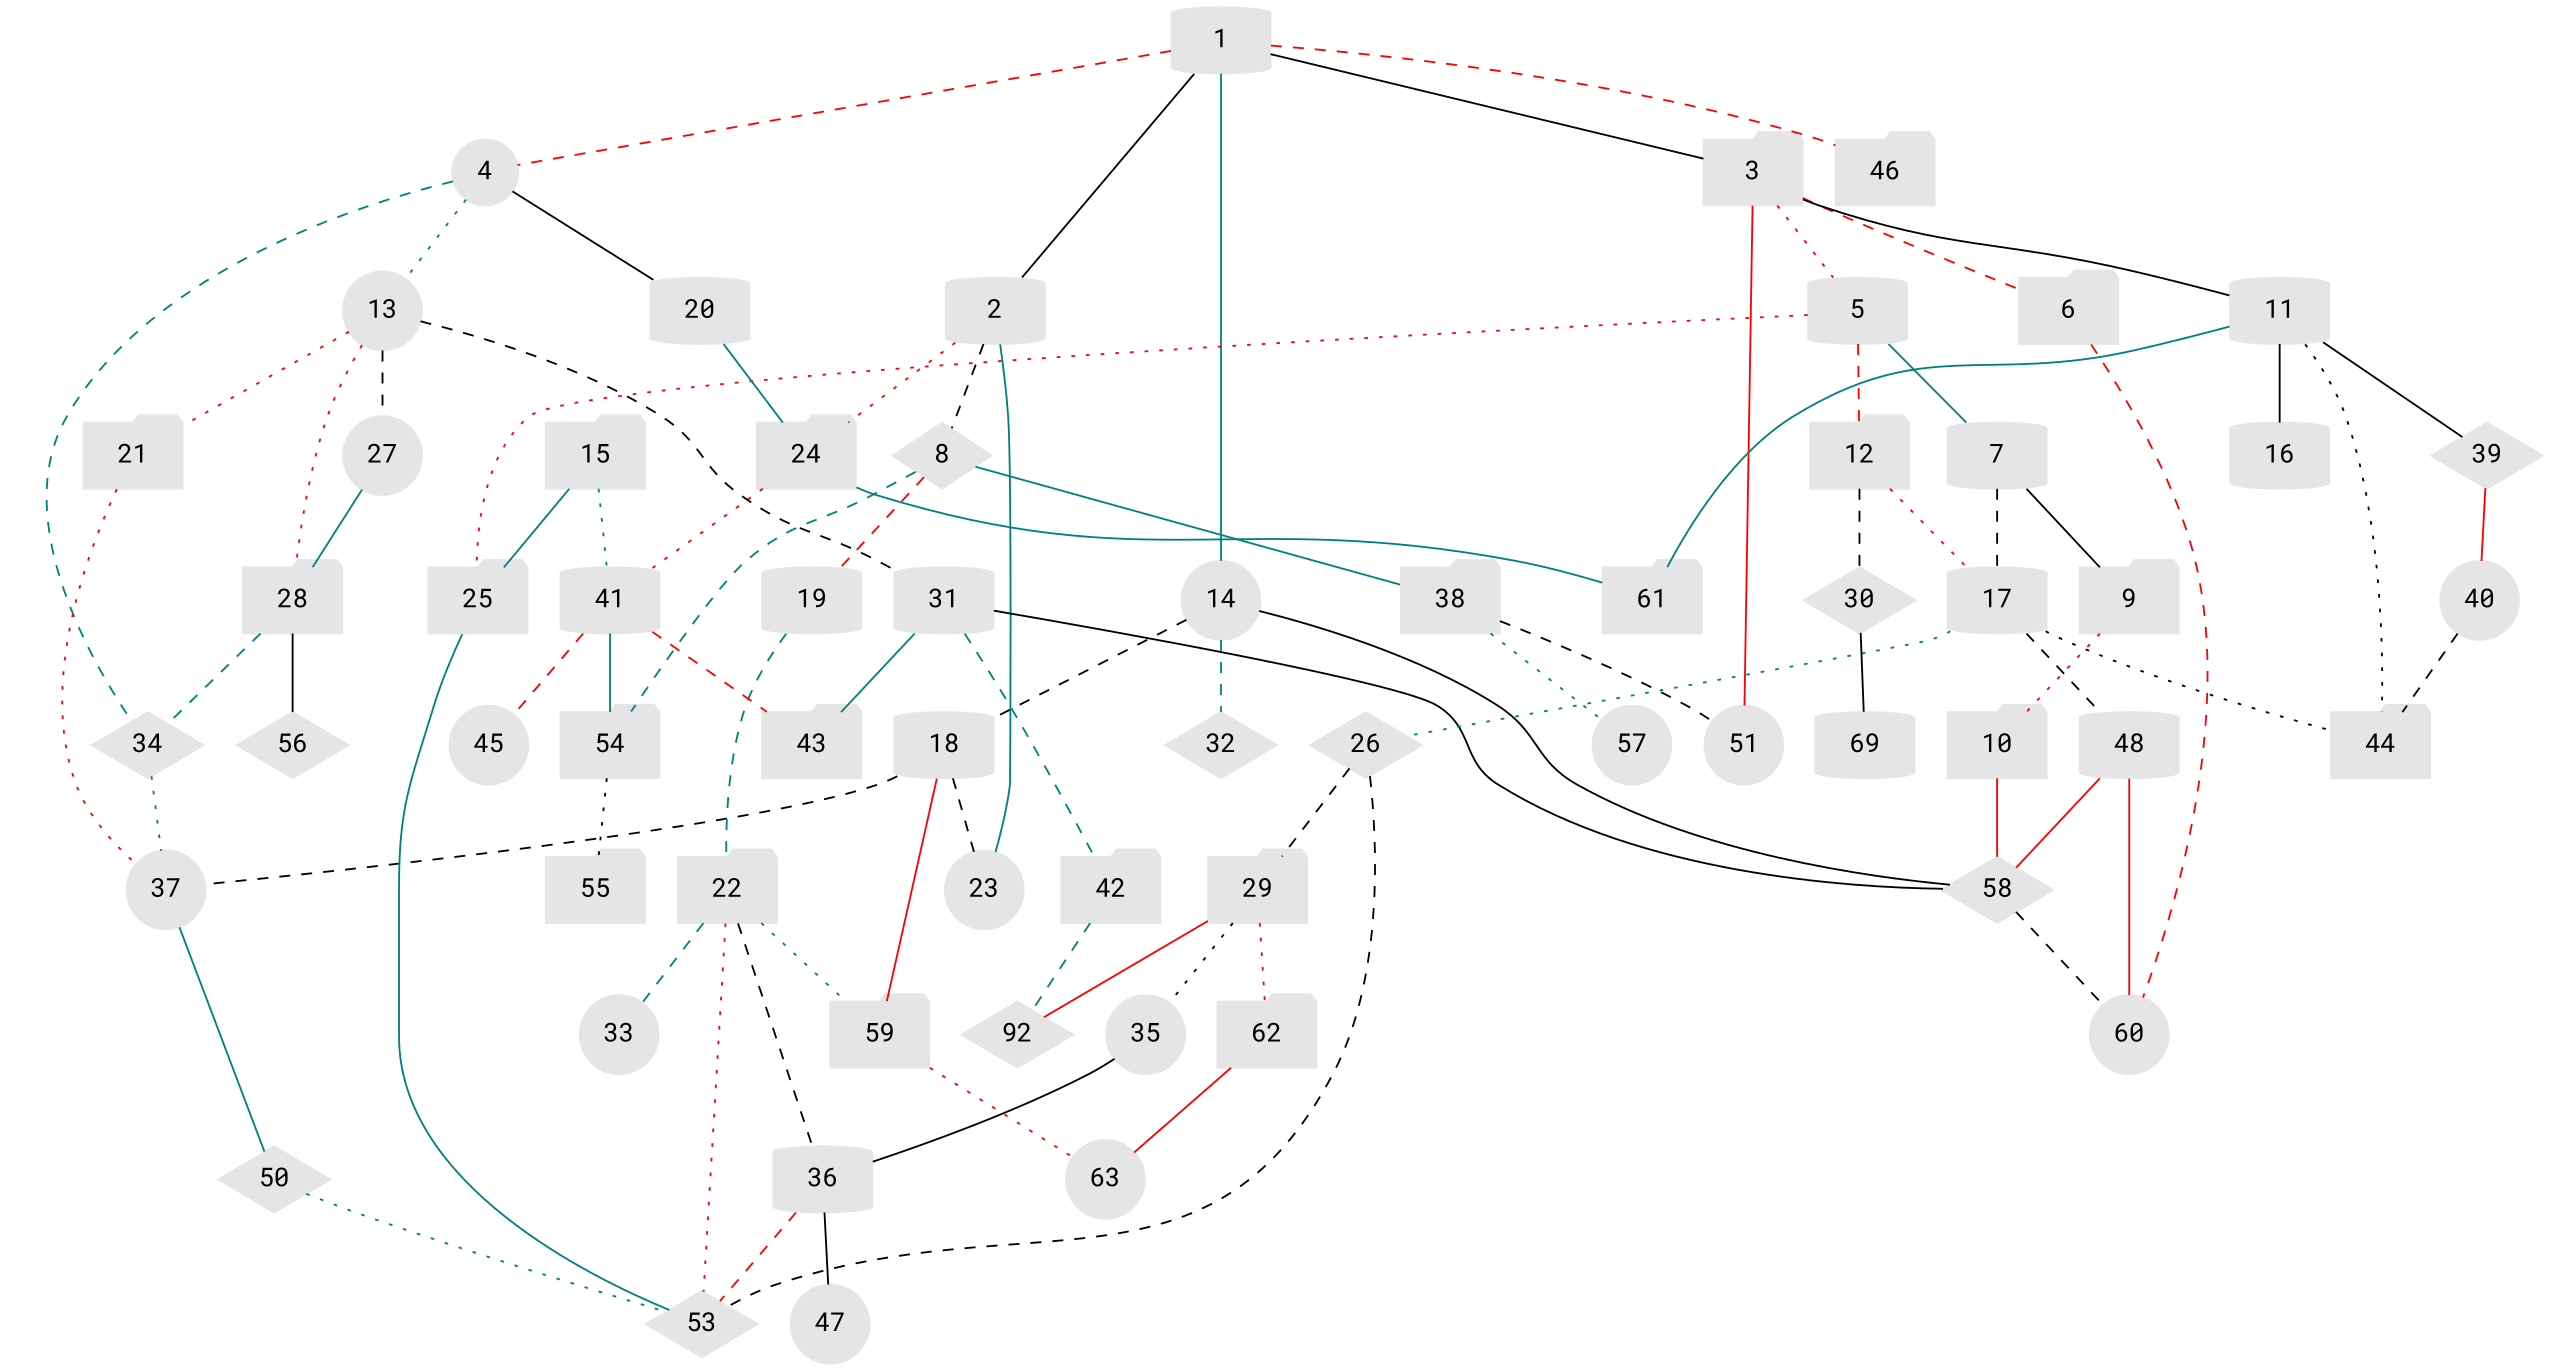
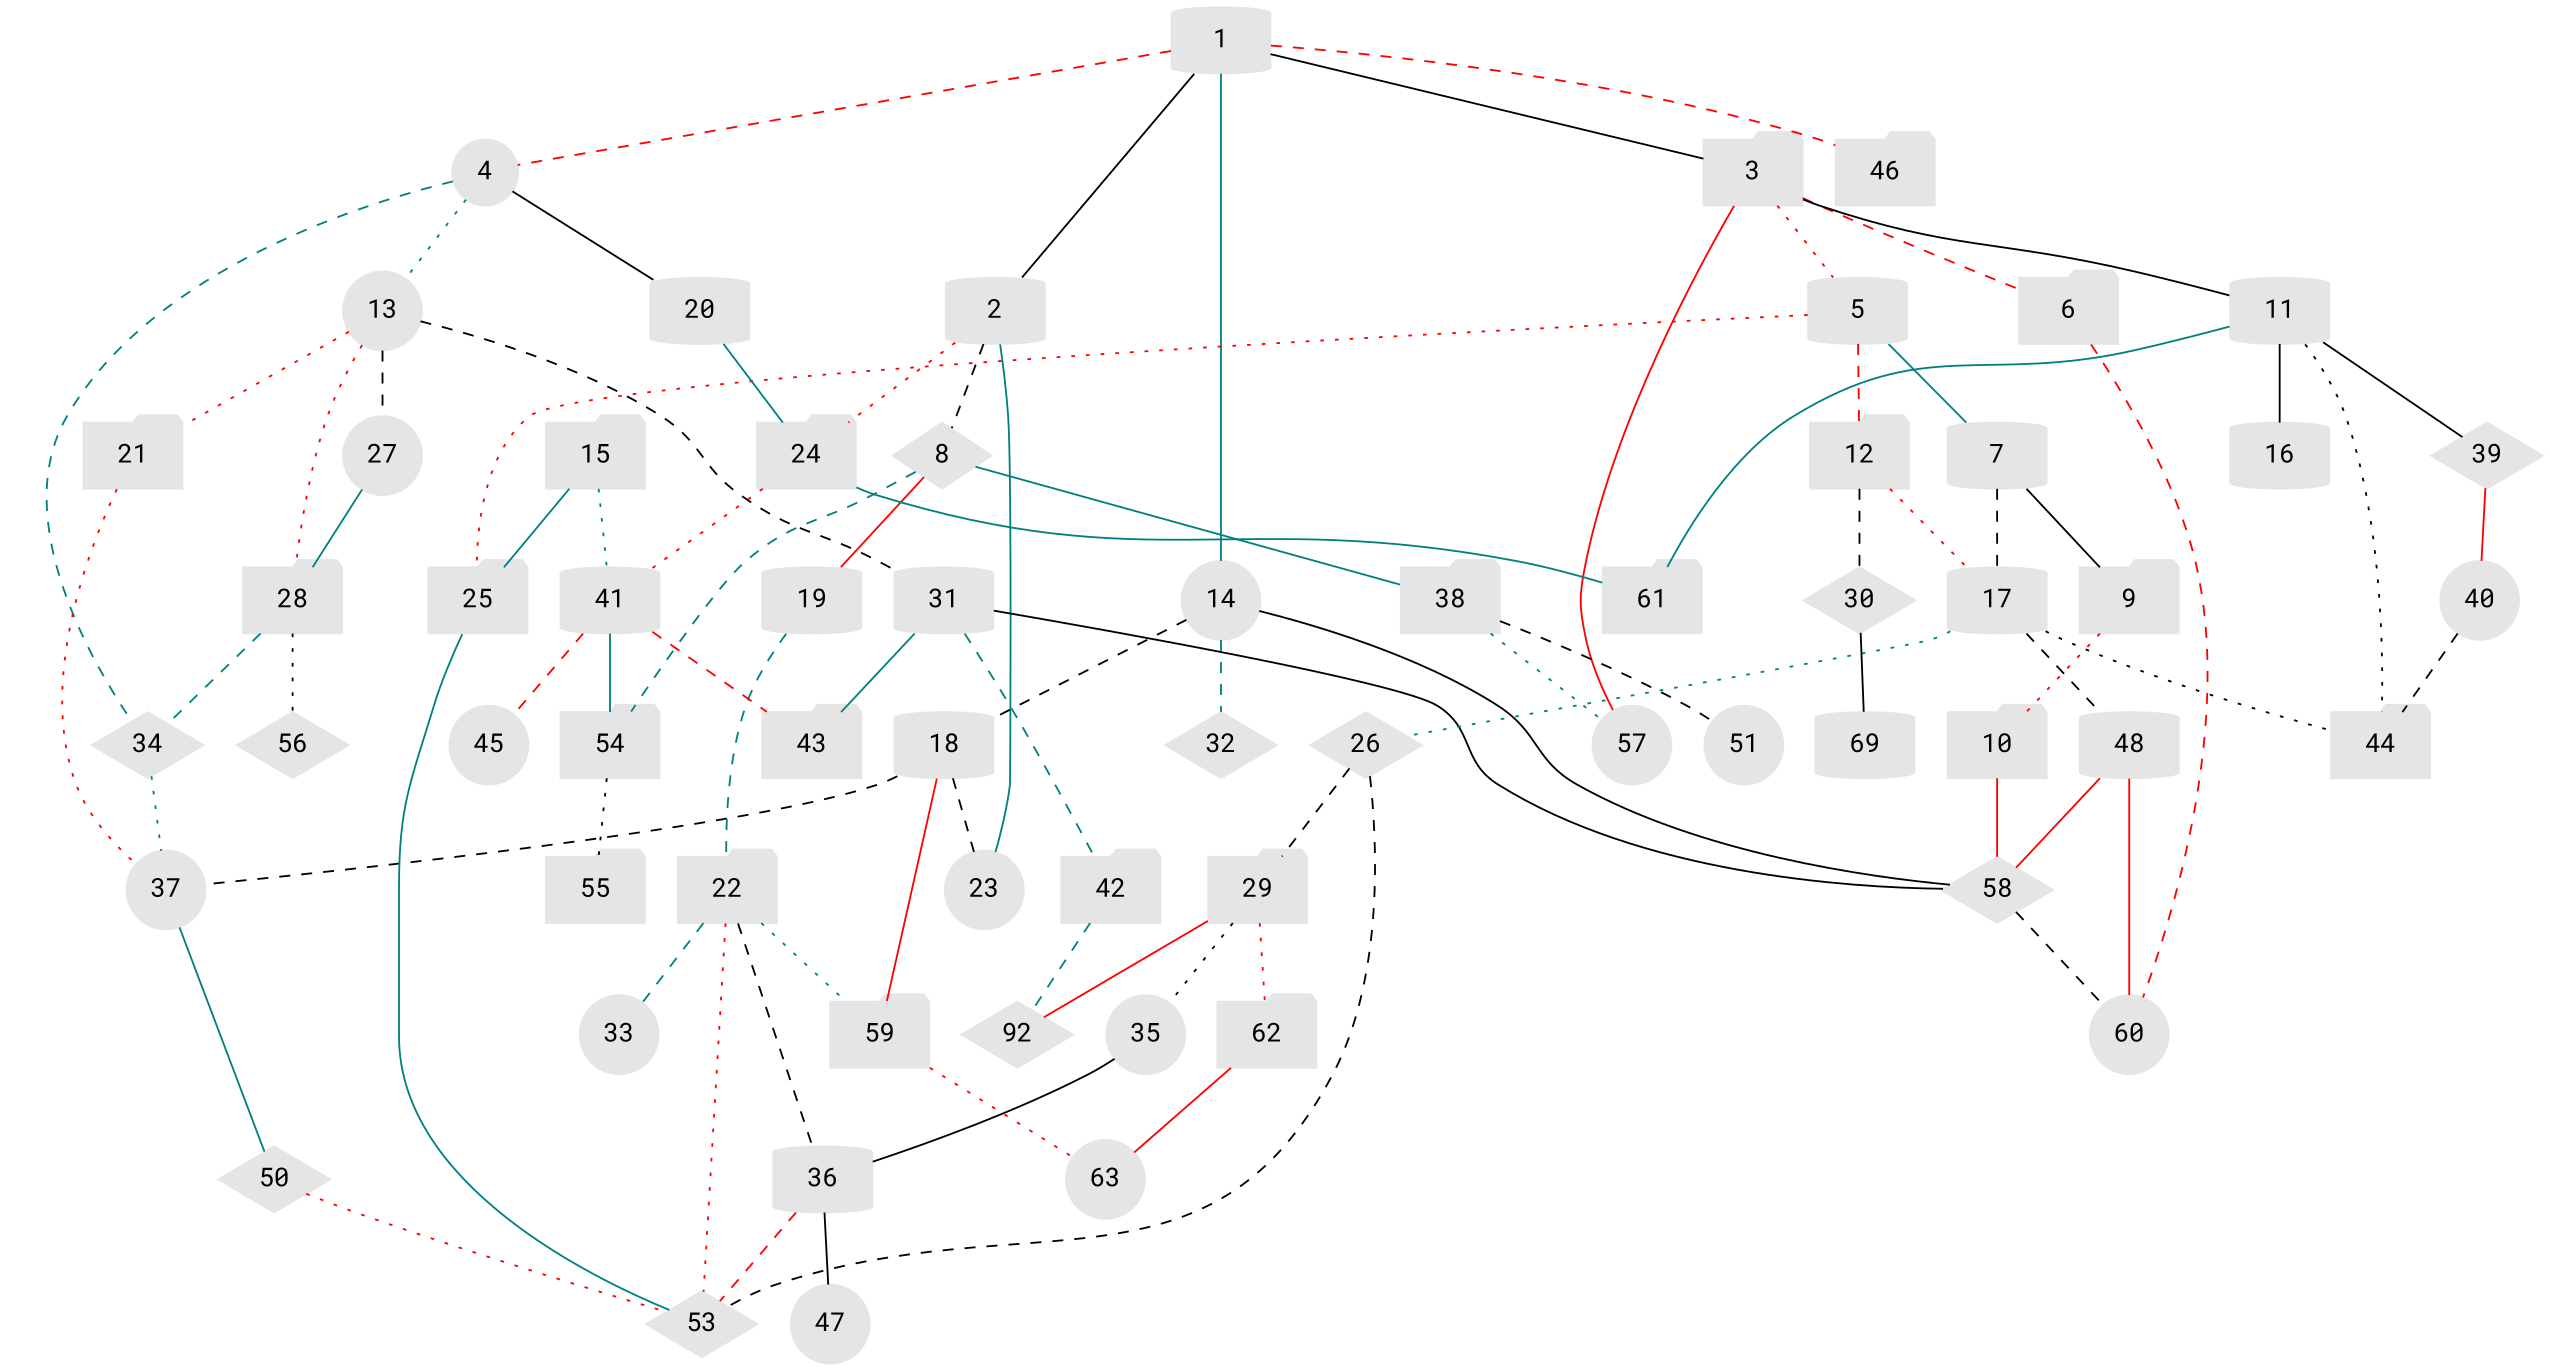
edge "3" -- "51": now "3" -- "57"
edge "8" -- "19": style dashed -> solid
edge "28" -- "56": style solid -> dotted
edge "50" -- "53": color teal -> red
